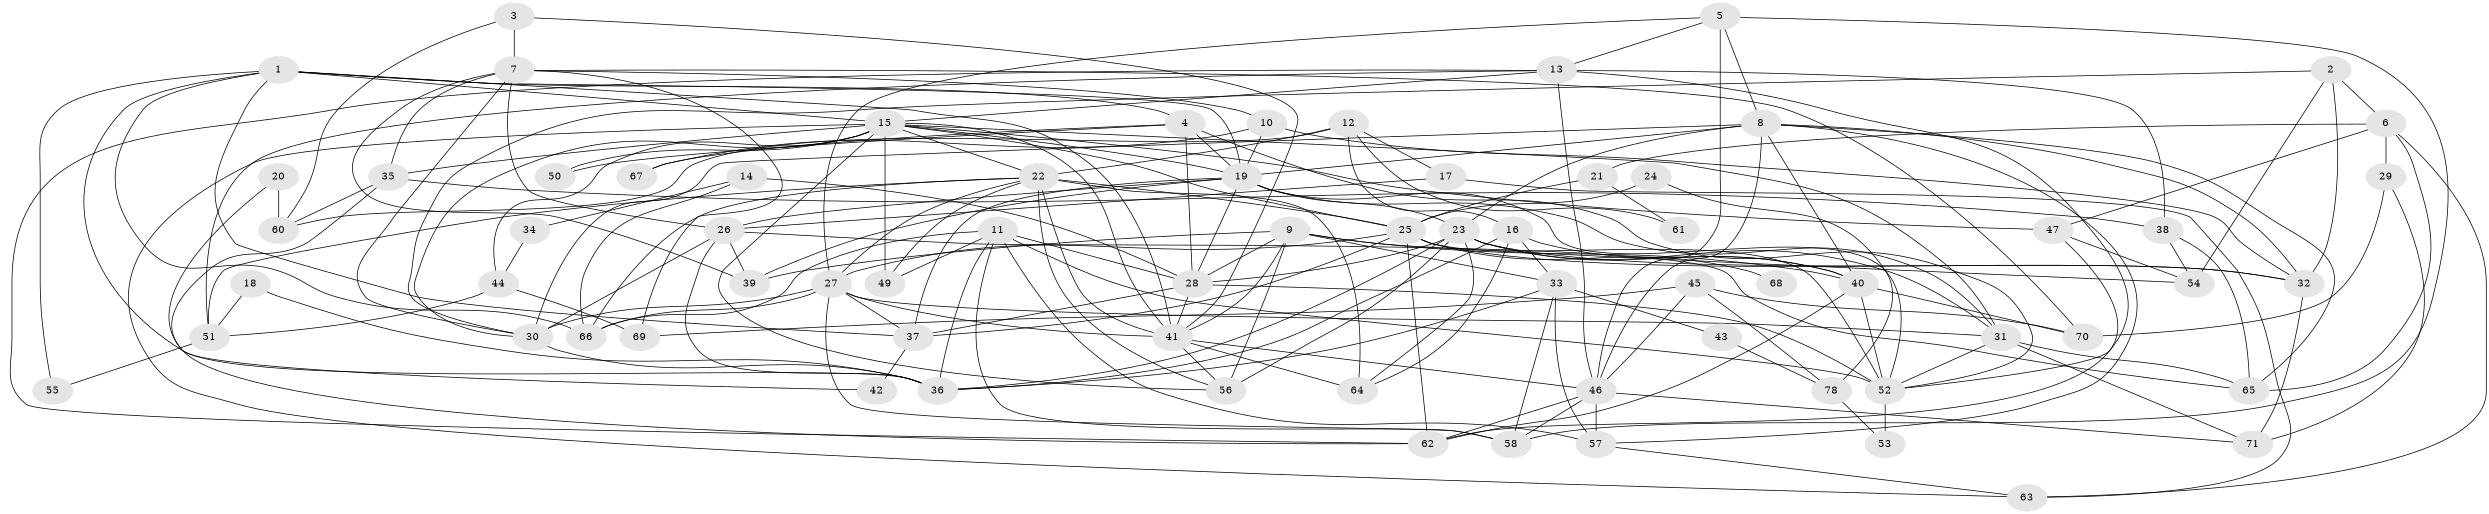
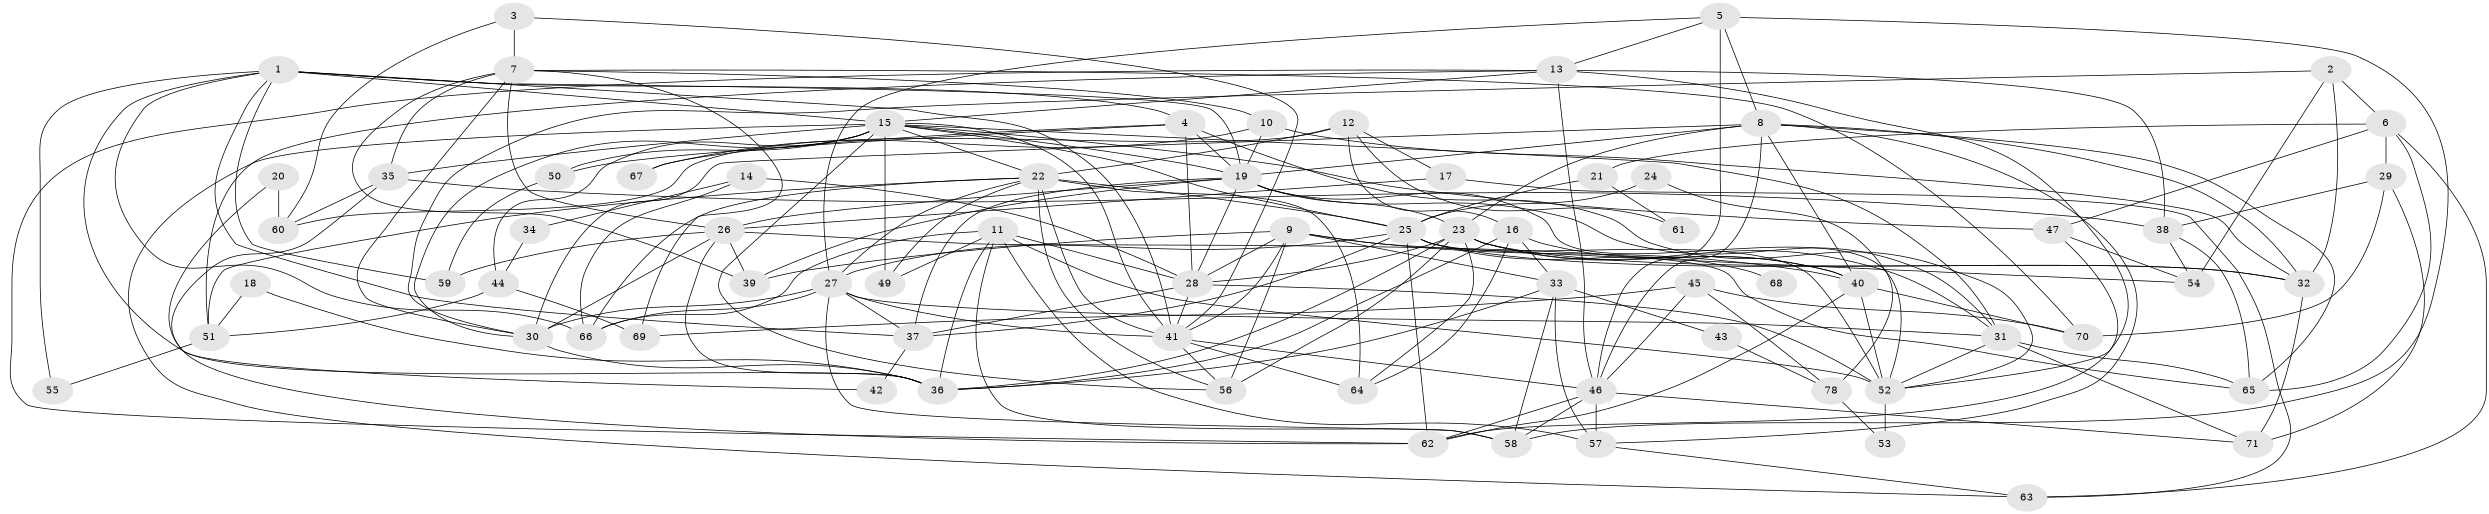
edge "29" -- "38": added
node "59": added
